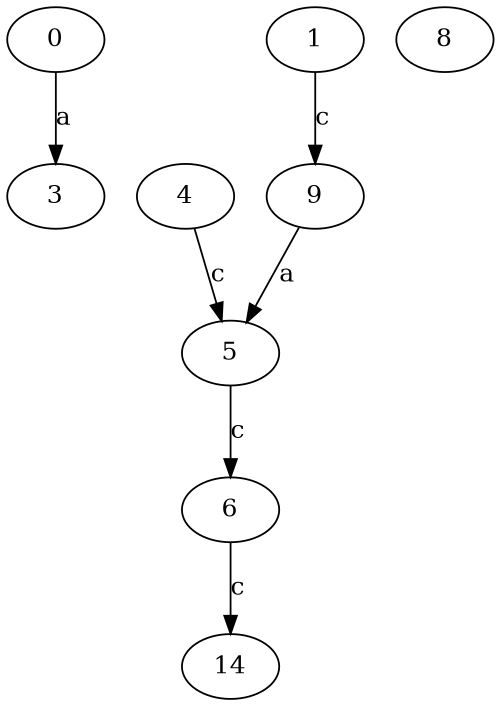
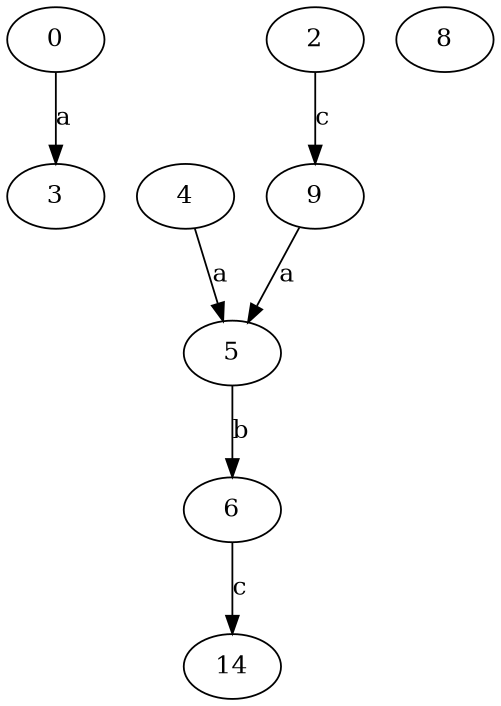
node "1": label "1" -> "2"
edge "4" -> "5": label "c" -> "a"
edge "5" -> "6": label "c" -> "b"
